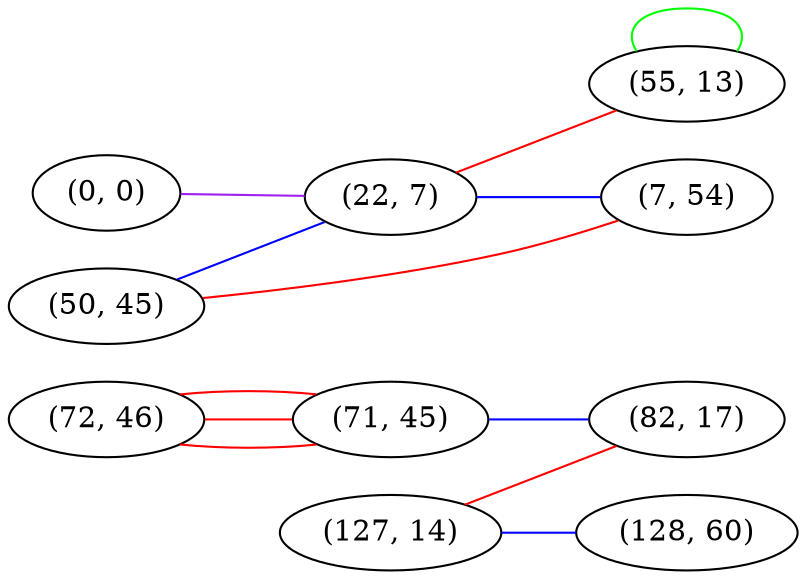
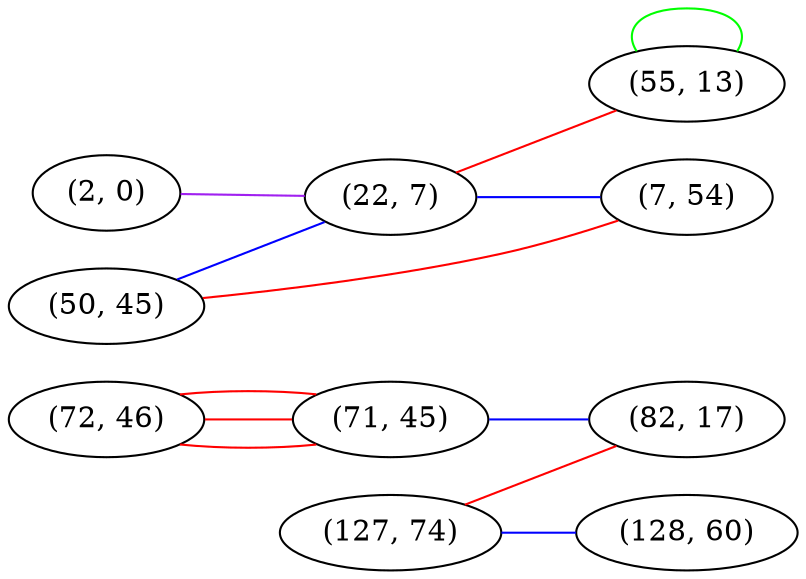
node "(0, 0)": label "(0, 0)" -> "(2, 0)"
node "(127, 14)": label "(127, 14)" -> "(127, 74)"
